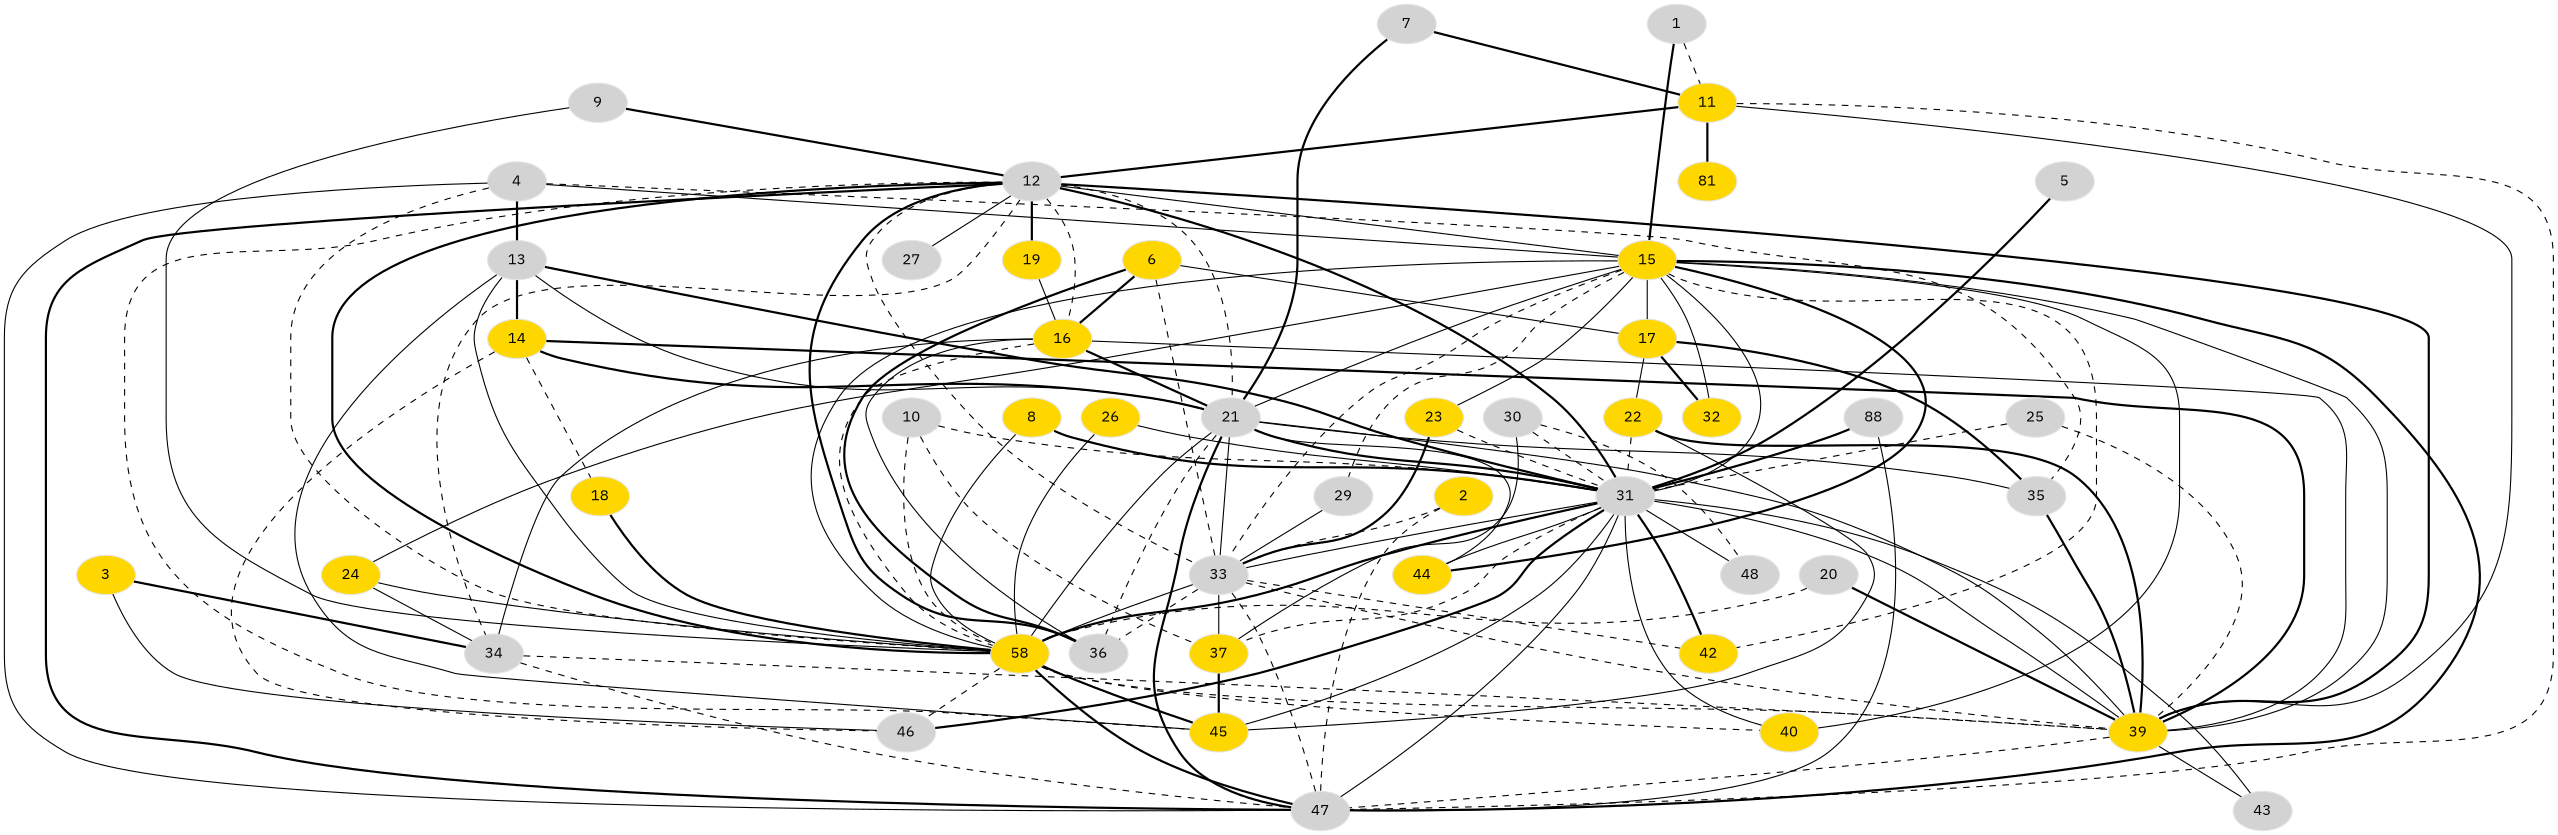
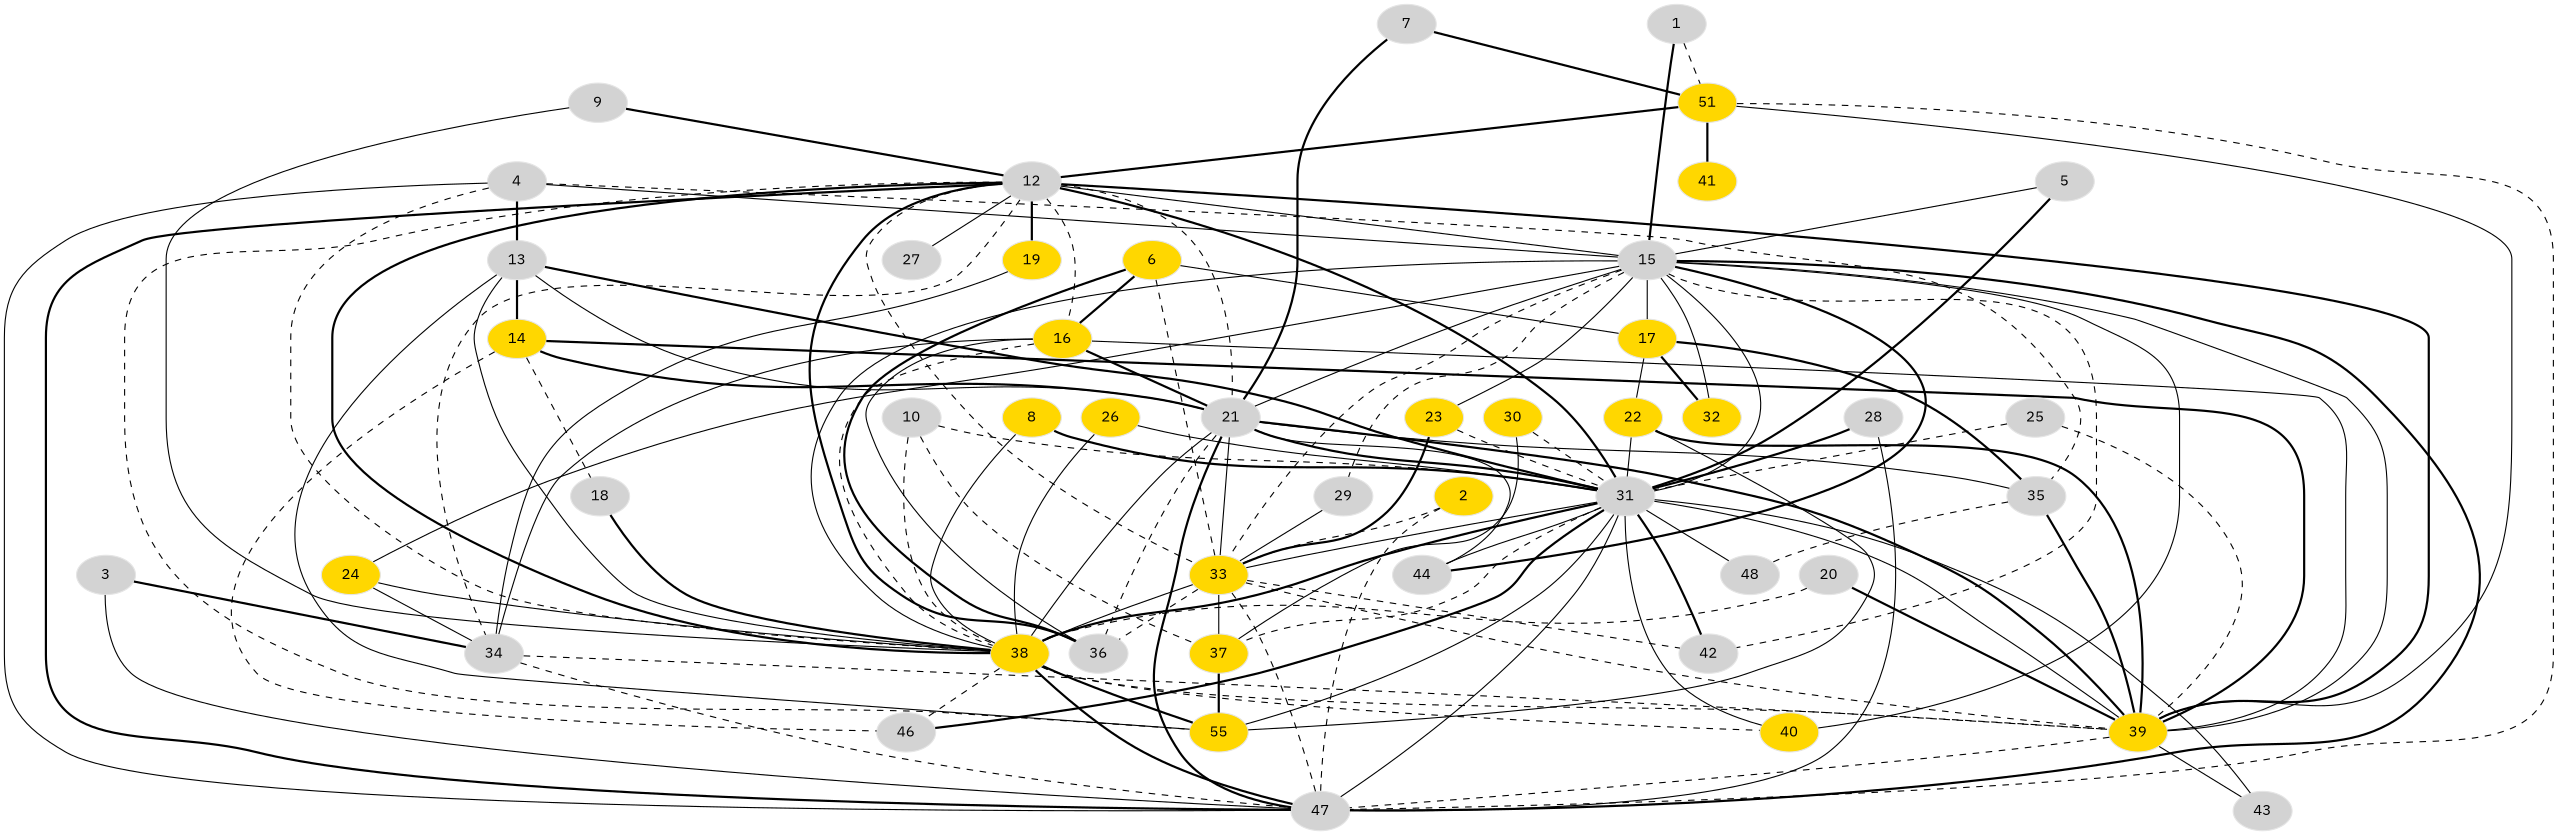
node "11": label "11" -> "51"
node "81": label "81" -> "41"
edge "5" -- "15": added
node "15": fillcolor gold -> lightgrey
edge "19" -- "16": now "19" -- "34"
node "30": fillcolor lightgrey -> gold
node "88": label "88" -> "28"
edge "22" -- "31": style dashed -> solid
edge "30" -- "48": now "35" -- "48"
edge "21" -- "39": style solid -> bold
node "18": fillcolor gold -> lightgrey
node "3": fillcolor gold -> lightgrey
node "33": fillcolor lightgrey -> gold
node "44": fillcolor gold -> lightgrey
node "58": label "58" -> "38"
node "42": fillcolor gold -> lightgrey
edge "3" -- "46": now "3" -- "47"
node "45": label "45" -> "55"
